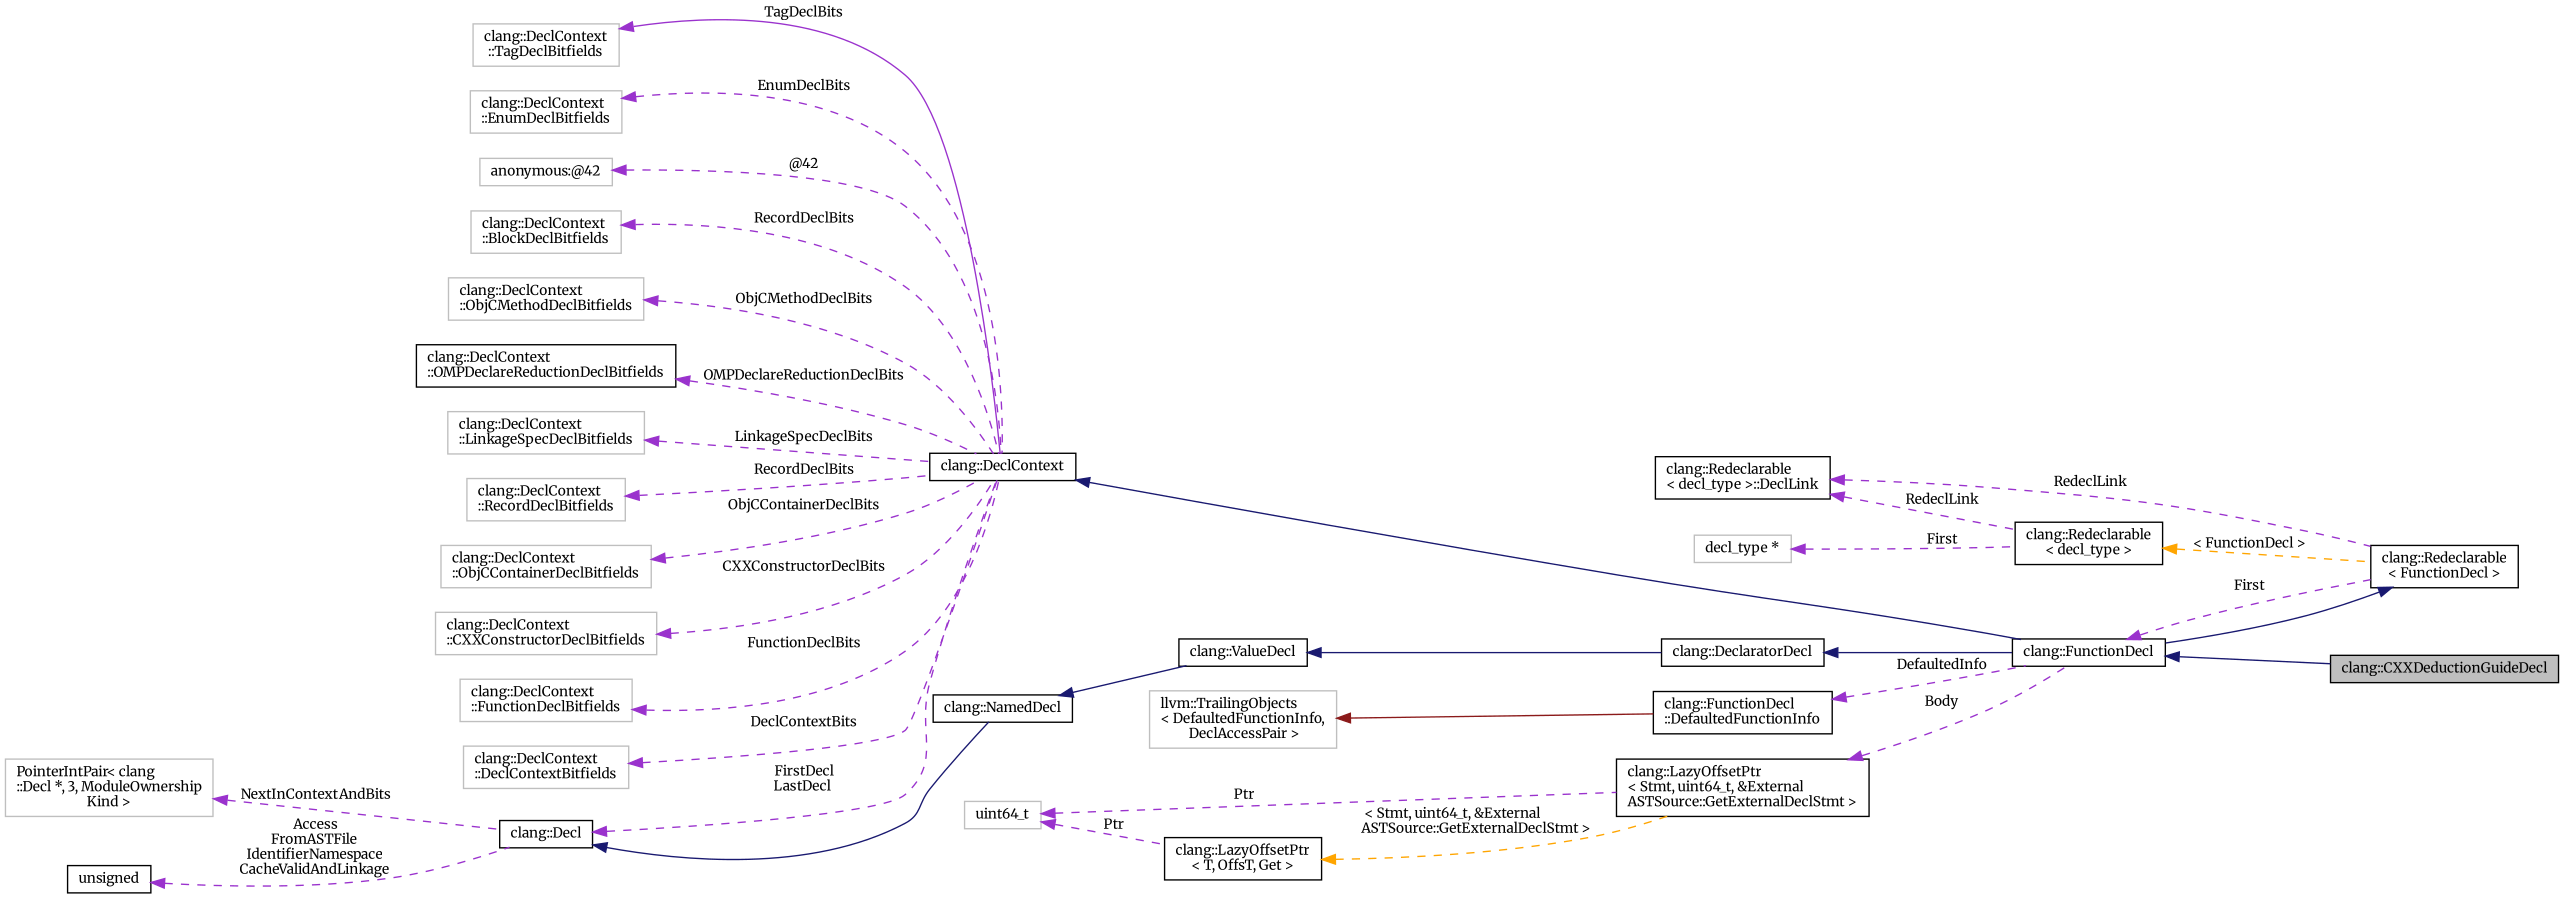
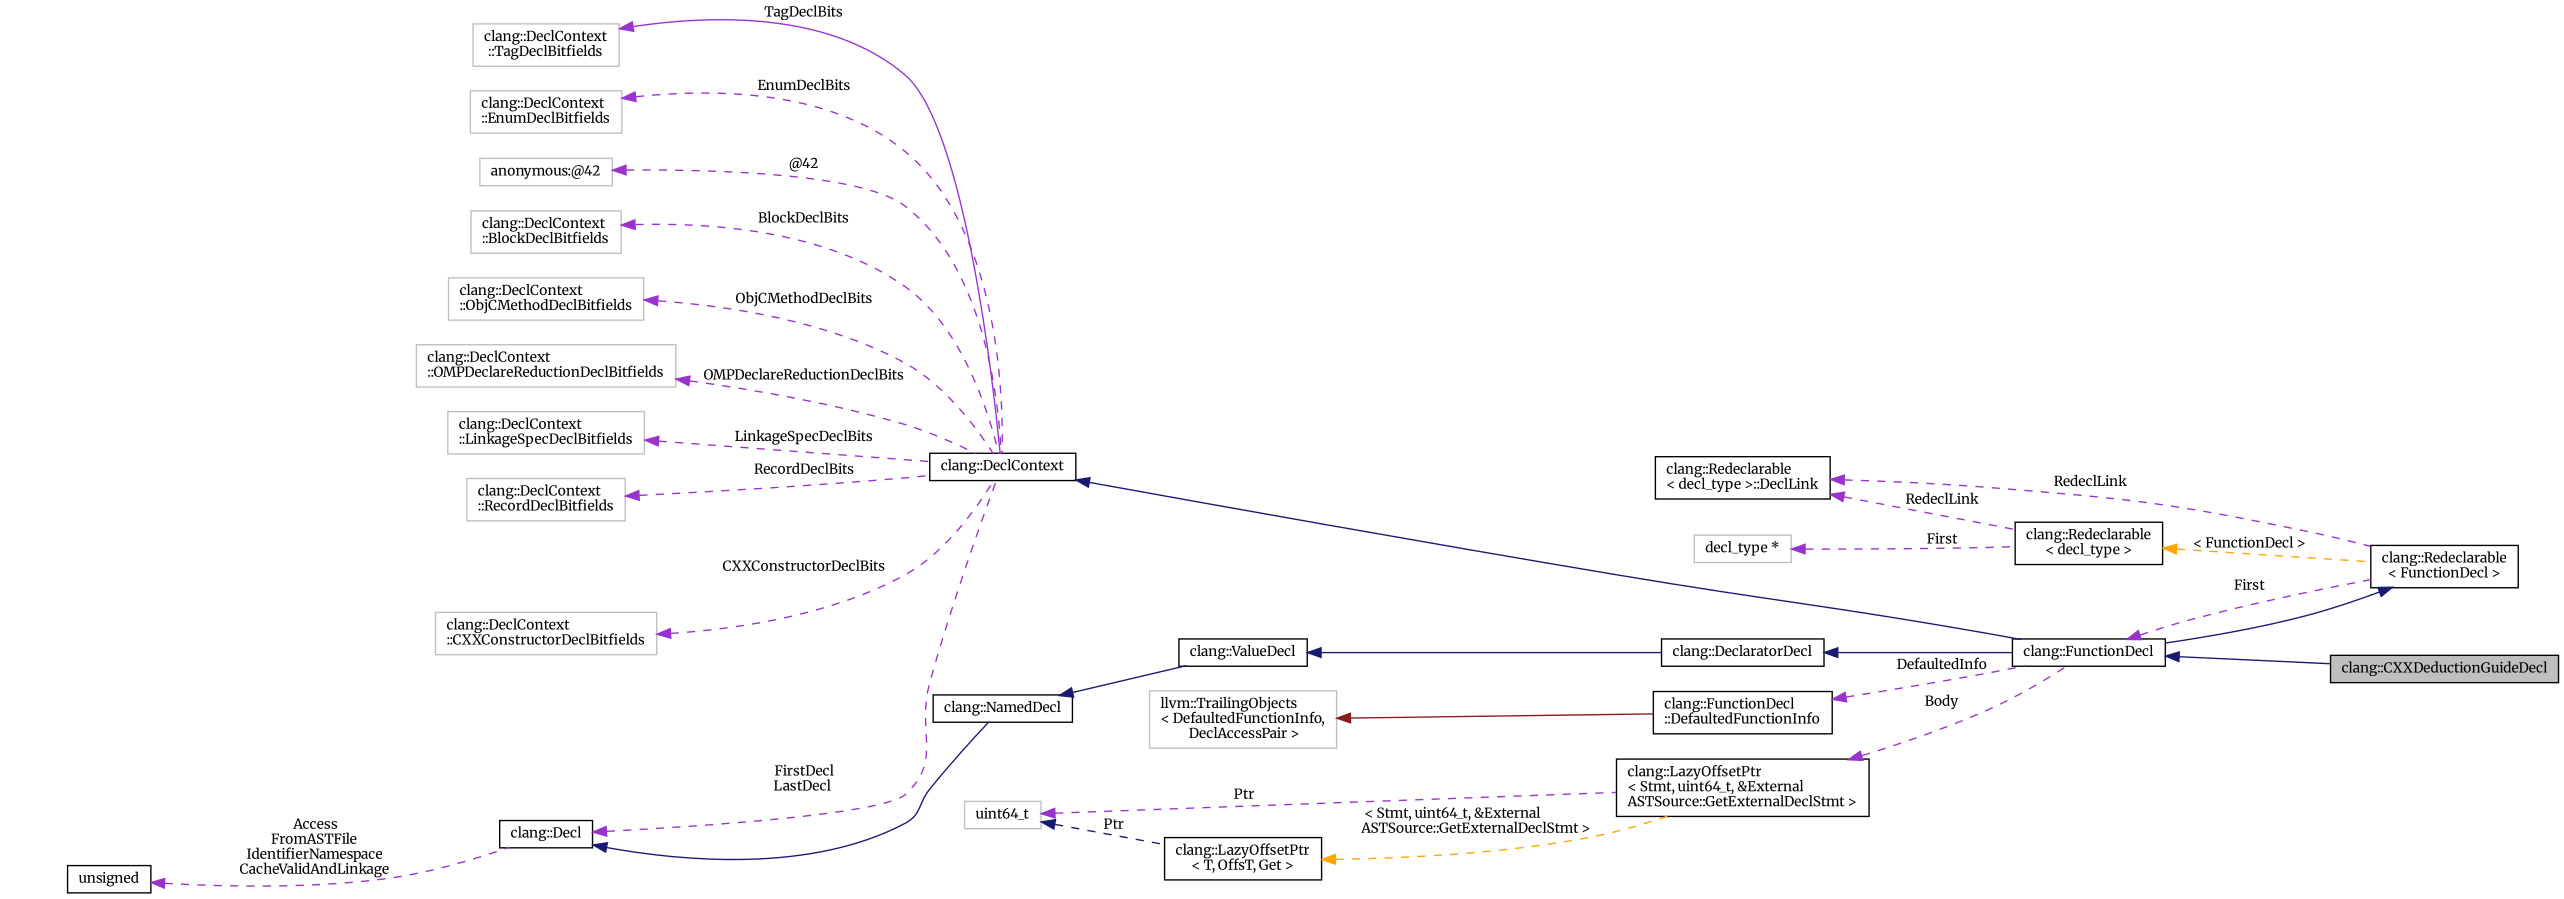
edge "clang::DeclContext" -> "clang::DeclContext ::BlockDeclBitfields": label " RecordDeclBits" -> " BlockDeclBits"
node "clang::DeclContext ::OMPDeclareReductionDeclBitfields": color black -> grey75
node "clang::DeclContext ::ObjCContainerDeclBitfields": removed
node "clang::DeclContext ::FunctionDeclBitfields": removed
node "clang::DeclContext ::DeclContextBitfields": removed
node "PointerIntPair< clang ::Decl *, 3, ModuleOwnership Kind >": removed
edge "clang::LazyOffsetPtr < T, OffsT, Get >" -> "uint64_t": color darkorchid3 -> midnightblue
